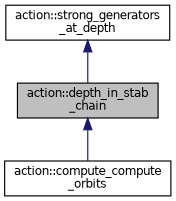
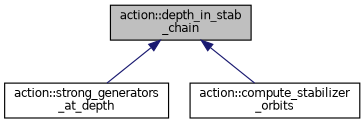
edge "action::depth_in_stab _chain" -> "action::strong_generators _at_depth": reversed
node "action::compute_compute _orbits": label "action::compute_compute _orbits" -> "action::compute_stabilizer _orbits"
